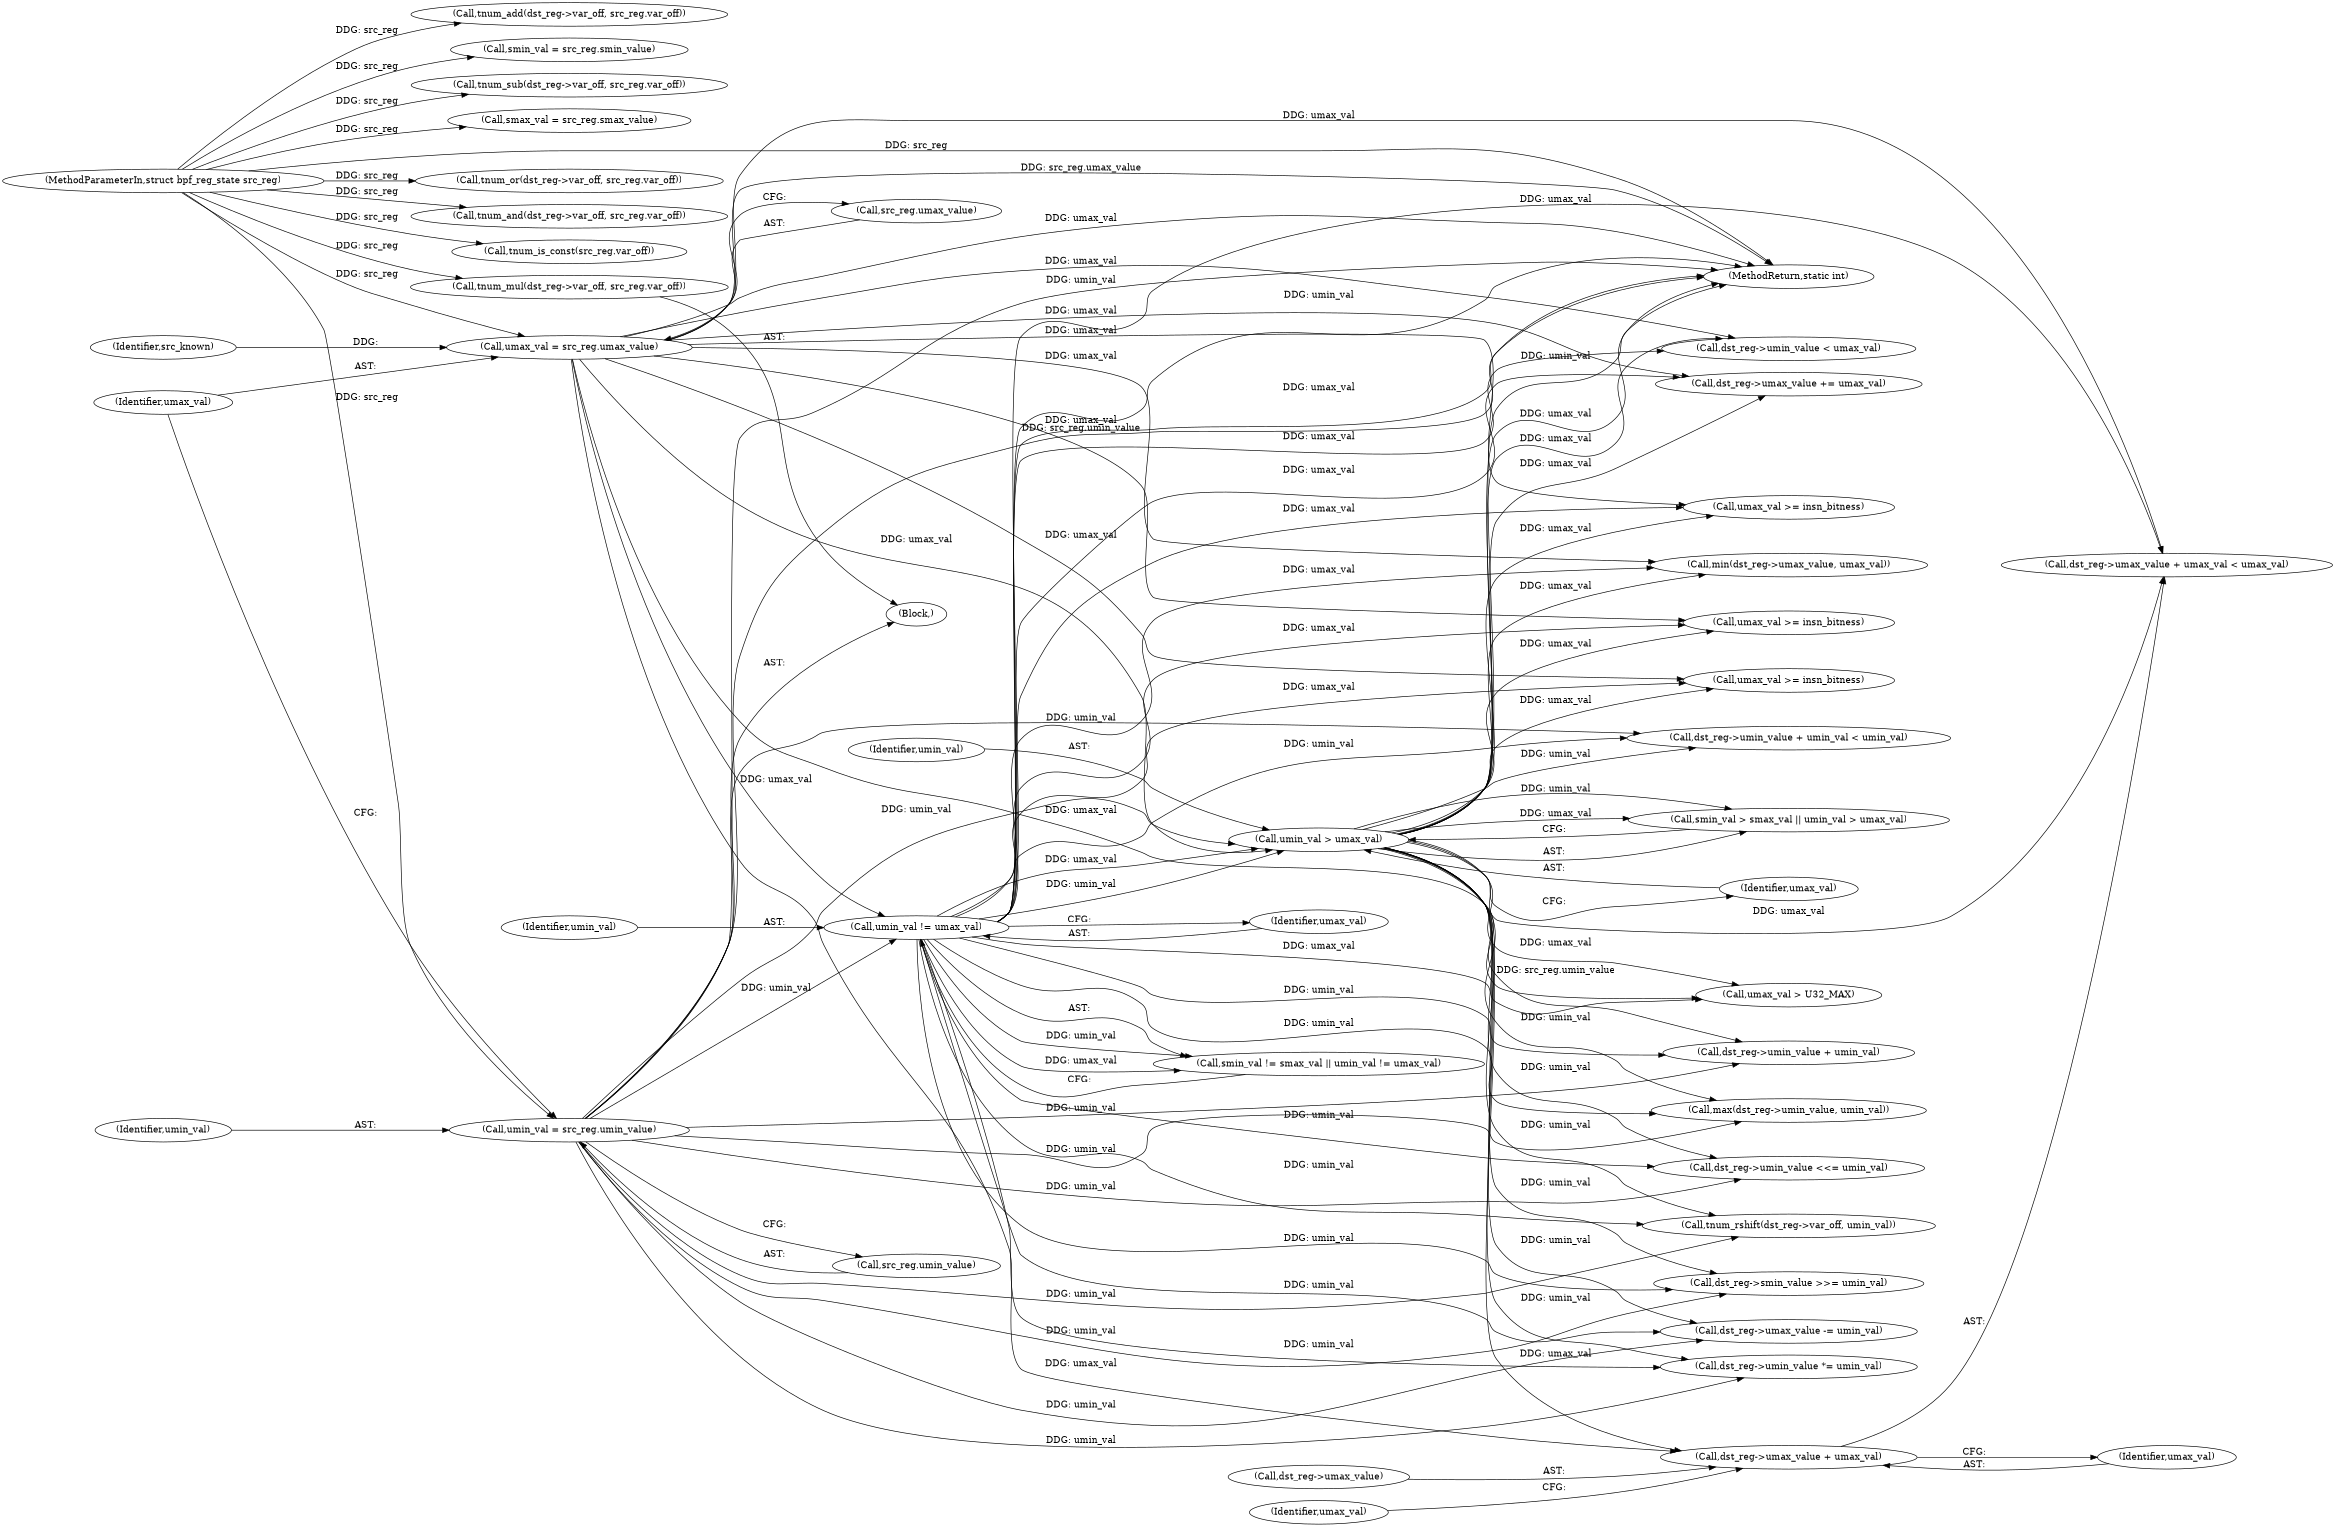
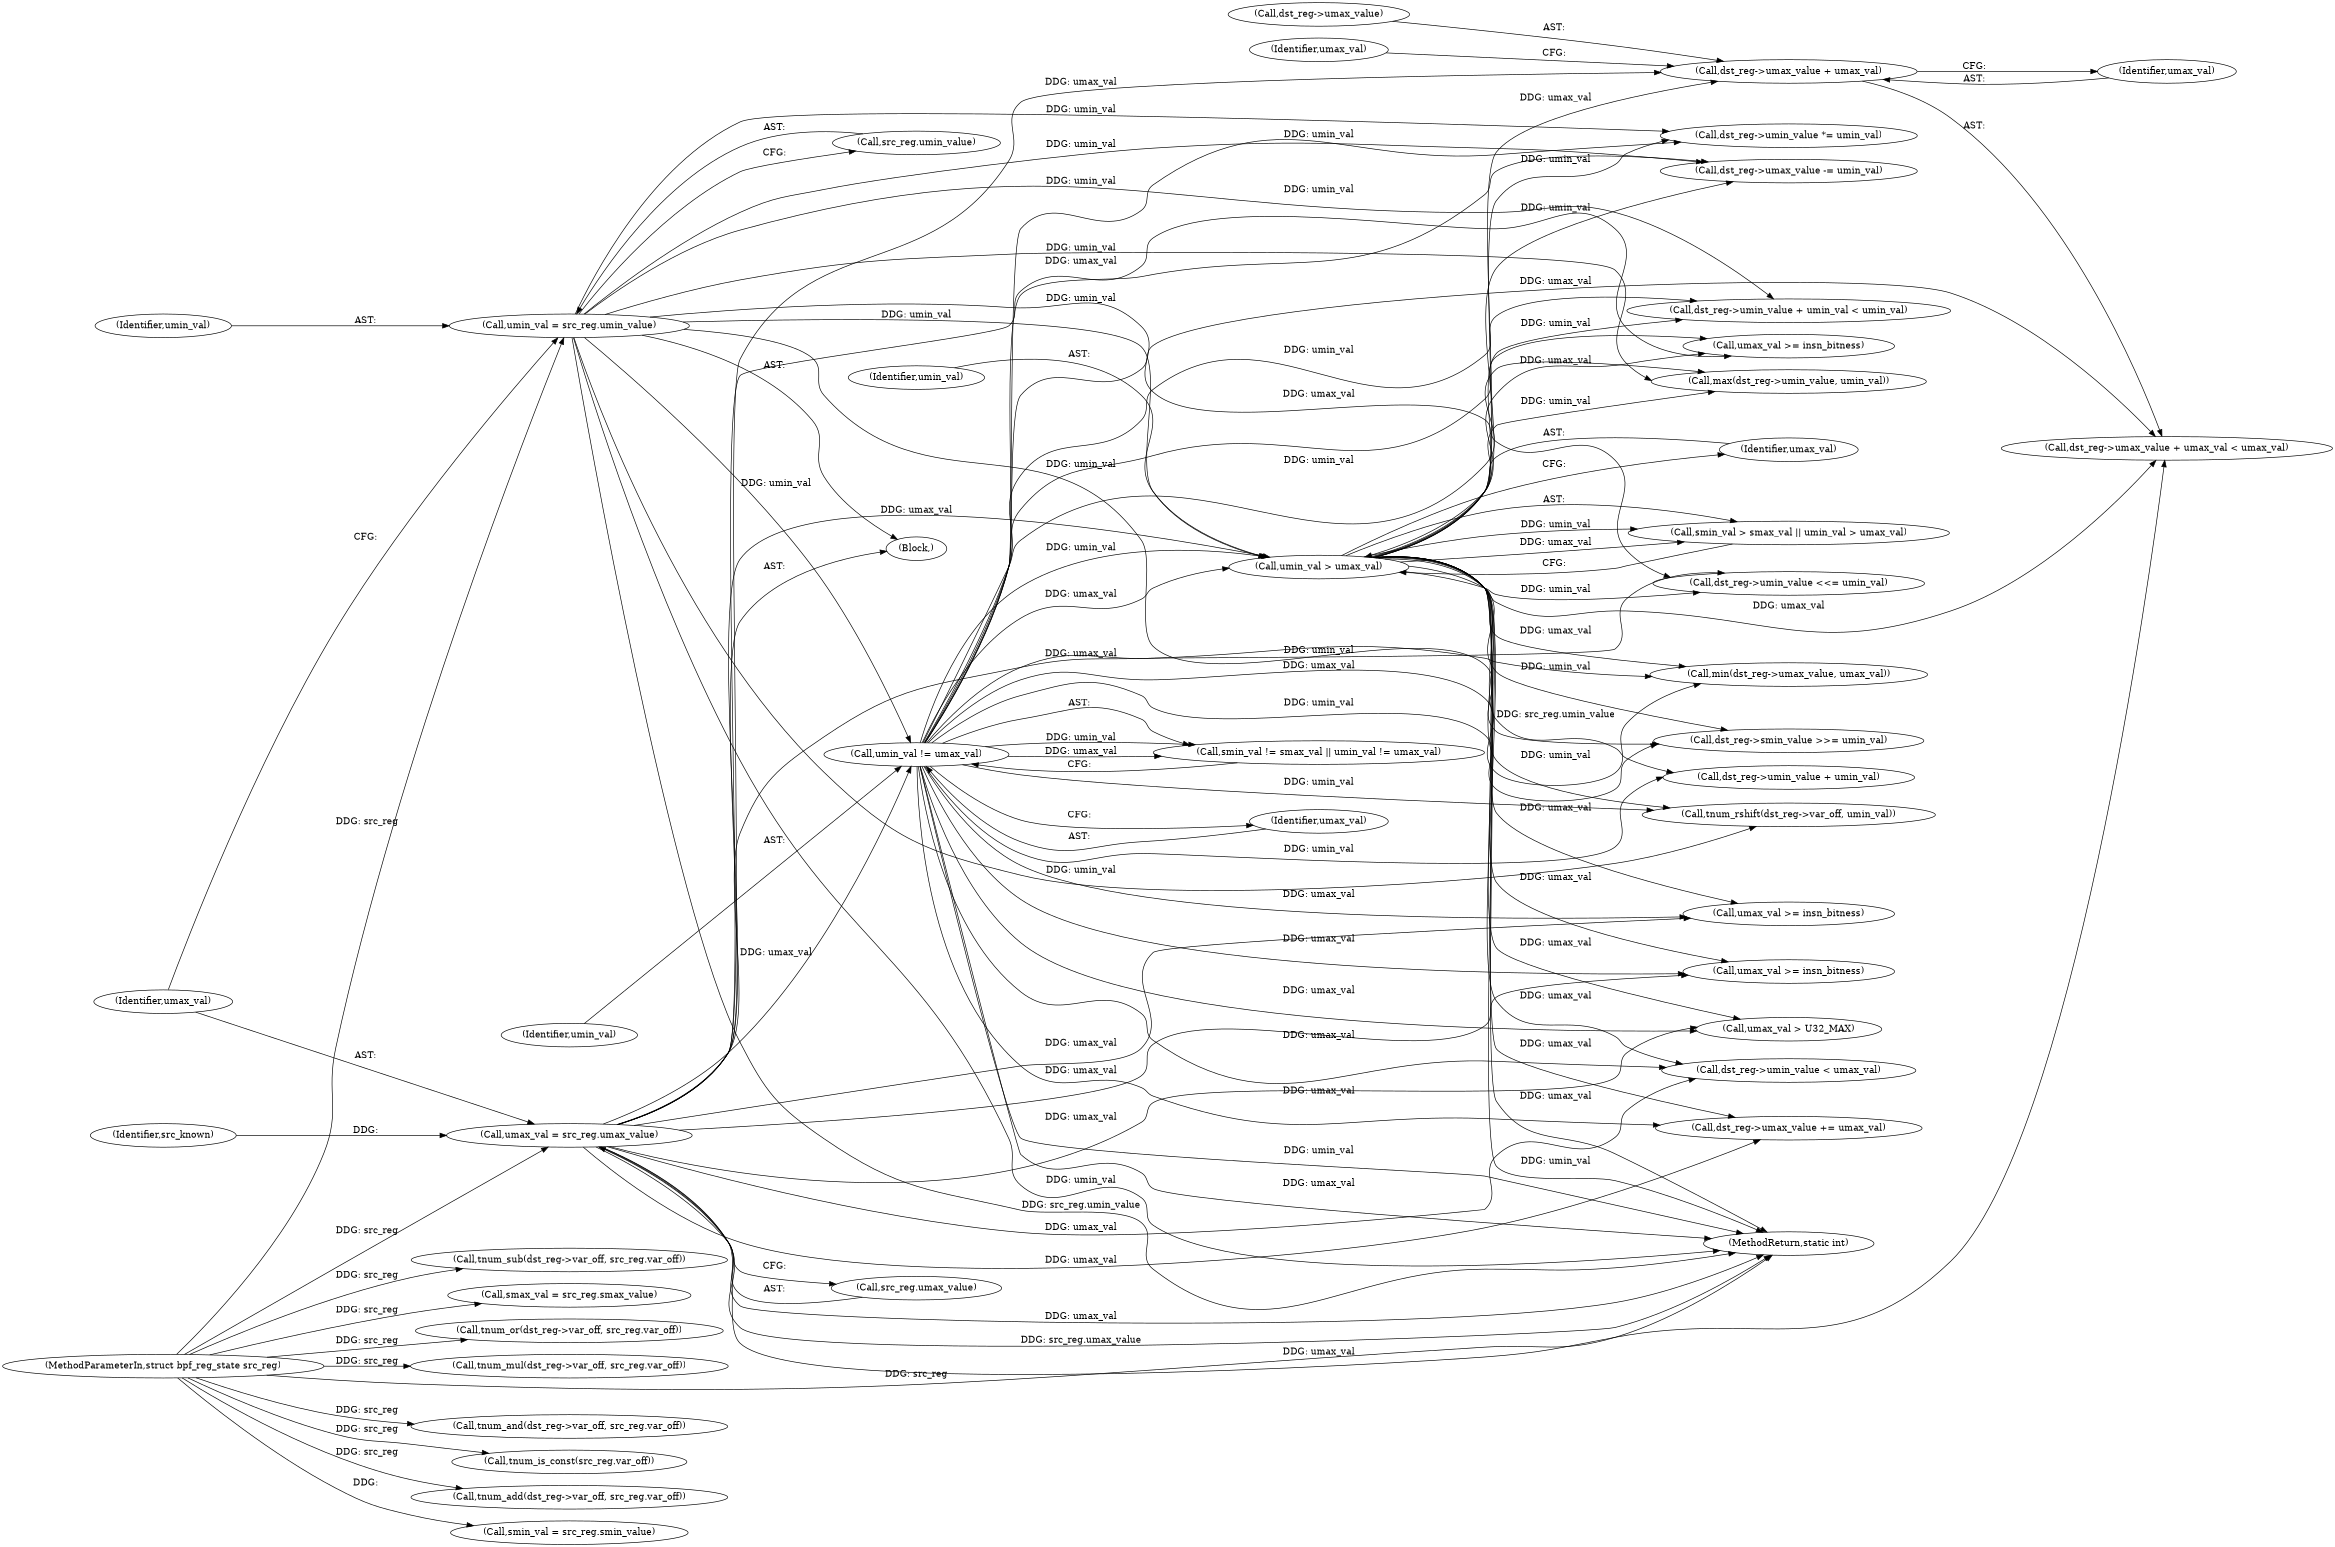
edge "(MethodParameterIn,struct bpf_reg_state src_reg)" -> "(Call,smin_val = src_reg.smin_value)": label "DDG: src_reg" -> "DDG: "
edge "(Call,tnum_mul(dst_reg->var_off, src_reg.var_off))" -> "(Block,)": now "(Call,umax_val = src_reg.umax_value)" -> "(Block,)"
edge "(Call,umin_val = src_reg.umin_value)" -> "(Call,dst_reg->umin_value + umin_val)": removed, label "DDG: umin_val"
